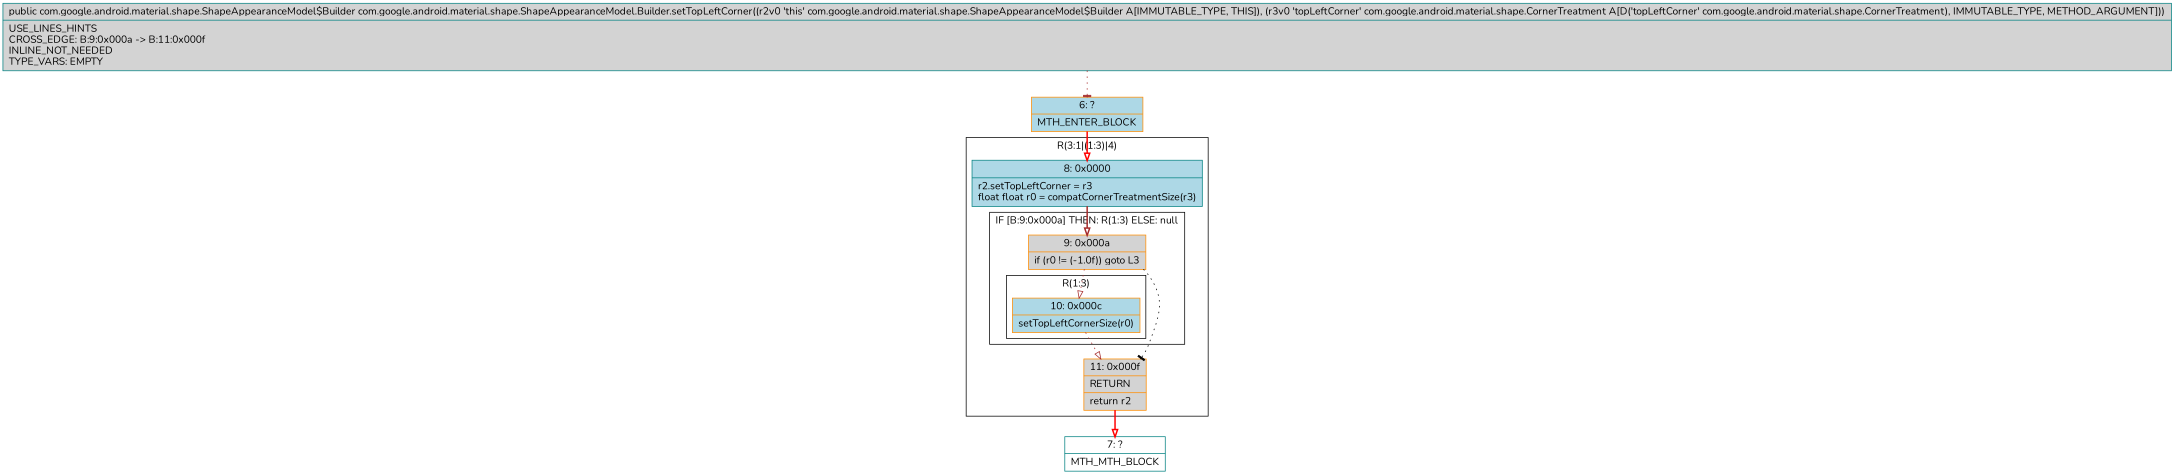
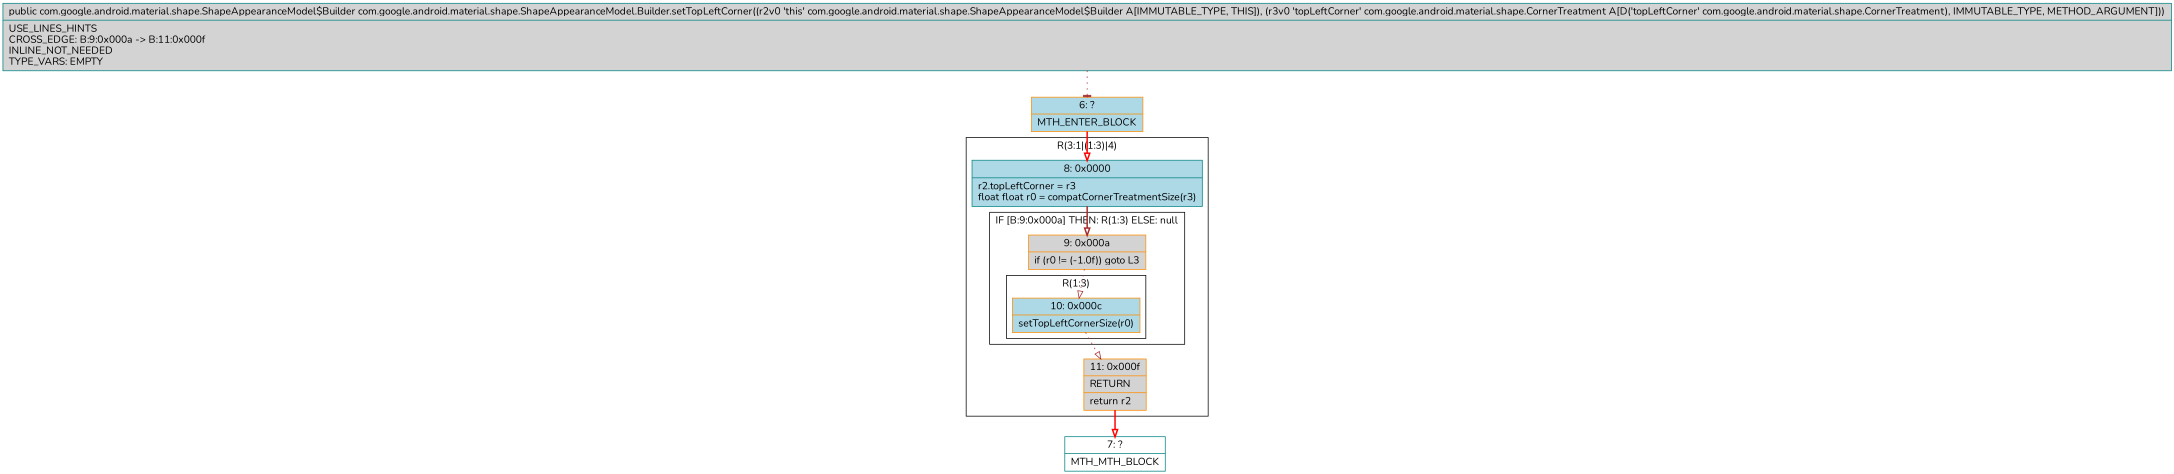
node "8: 0x0000": text "r2.setTopLeftCorner = r3" -> "r2.topLeftCorner = r3"
edge "9: 0x000a" -> "11: 0x000f": removed
